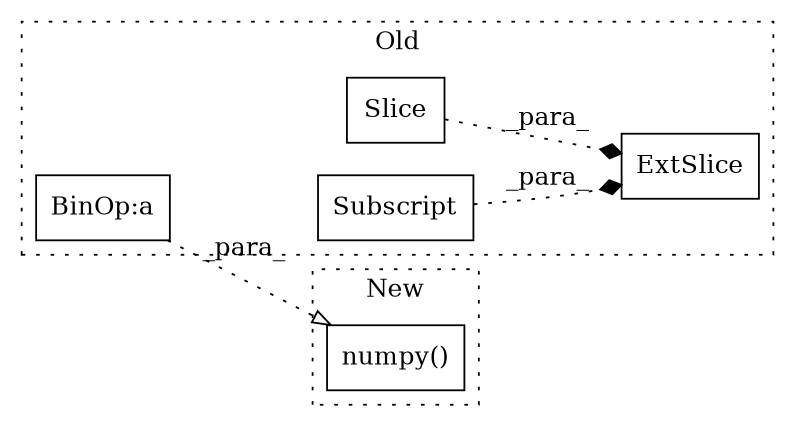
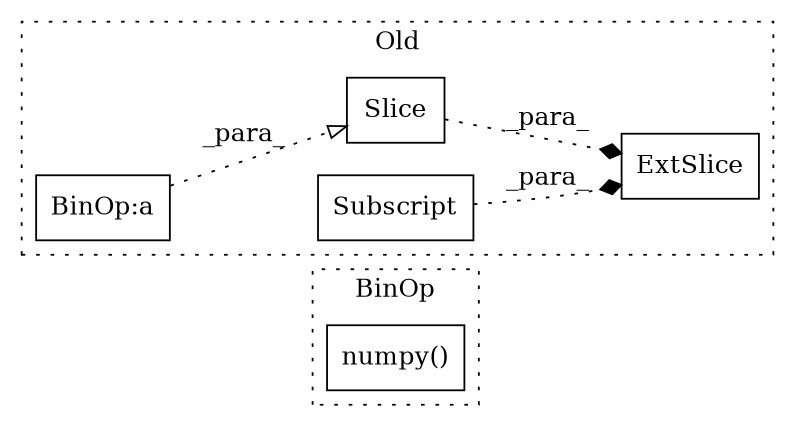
edge "BinOp:a" -> "numpy()": now "BinOp:a" -> "Slice"
cluster "New": label "New" -> "BinOp"
